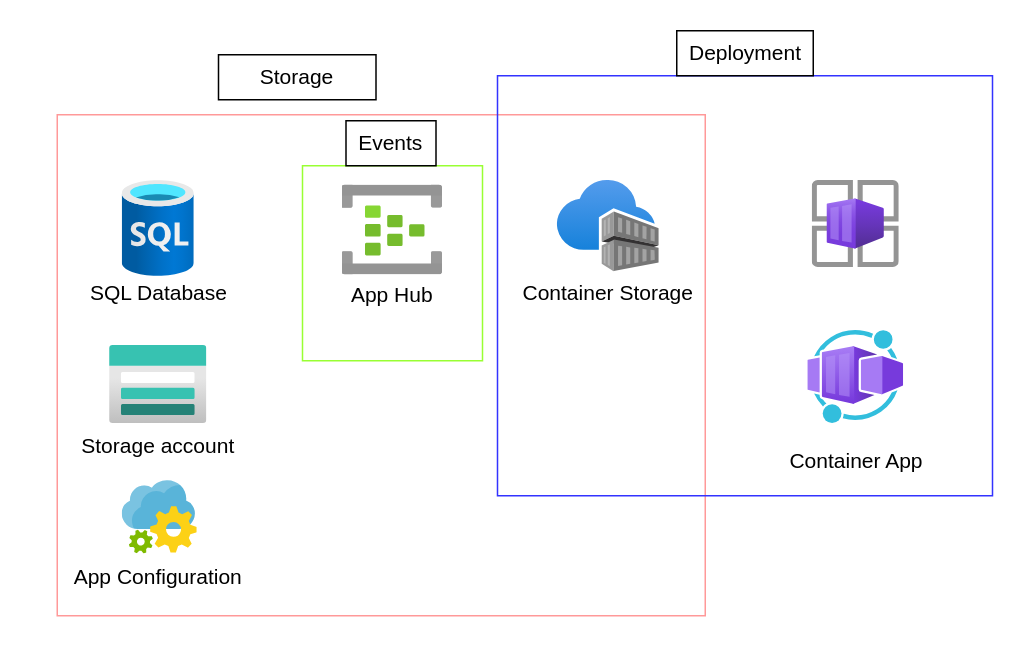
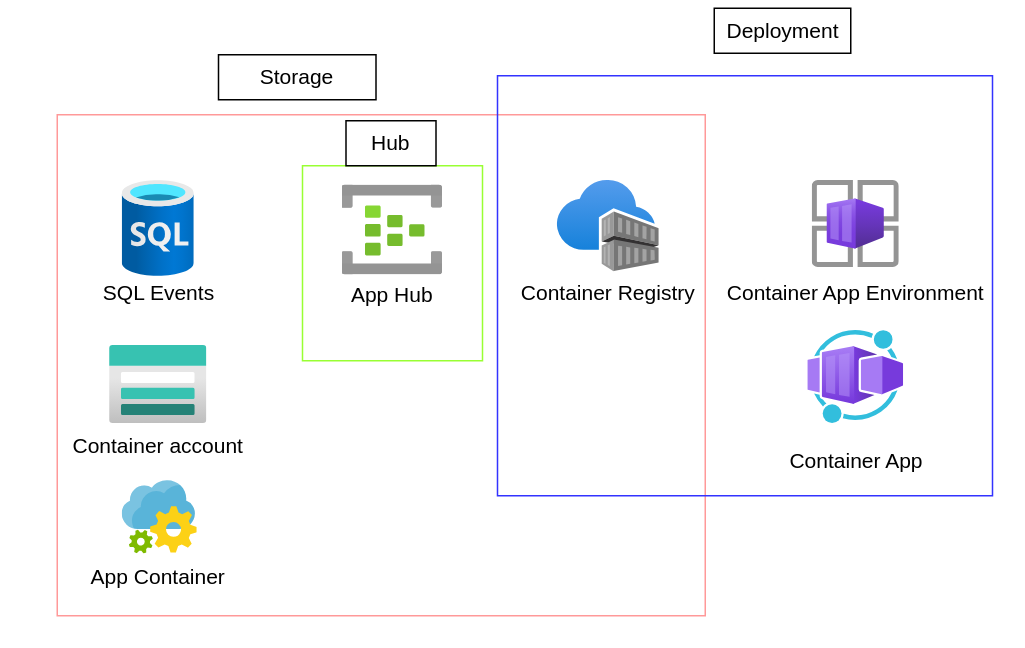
node "Deployment": moved (745, 53) -> (782, 31)
node "Events": label "Events" -> "Hub"
node "SQL Database": label "SQL Database" -> "SQL Events"
node "Container Storage": label "Container Storage" -> "Container Registry"
node "Container App Environment": added
node "Storage account": label "Storage account" -> "Container account"
node "App Configuration": label "App Configuration" -> "App Container"
